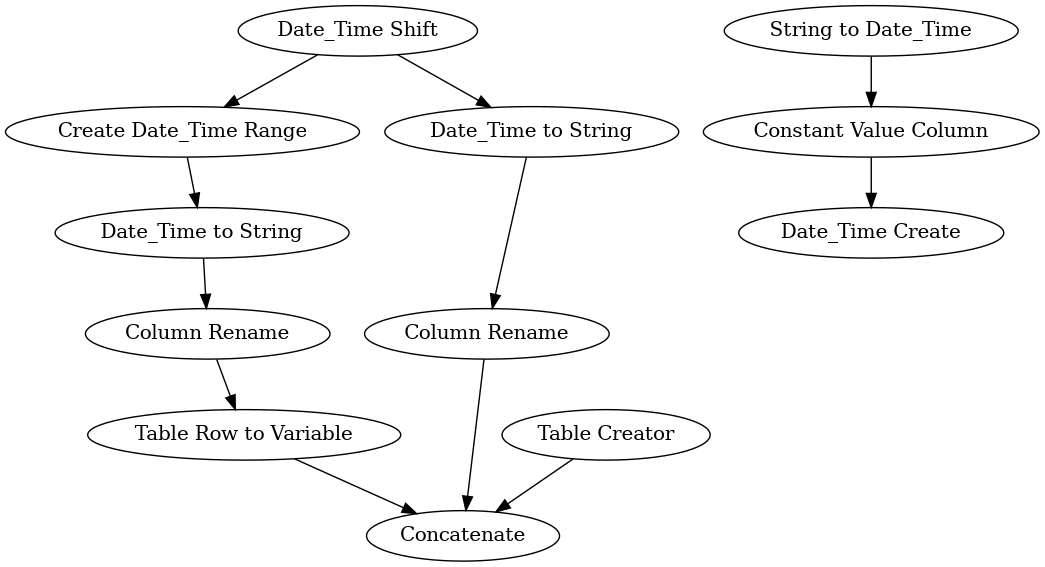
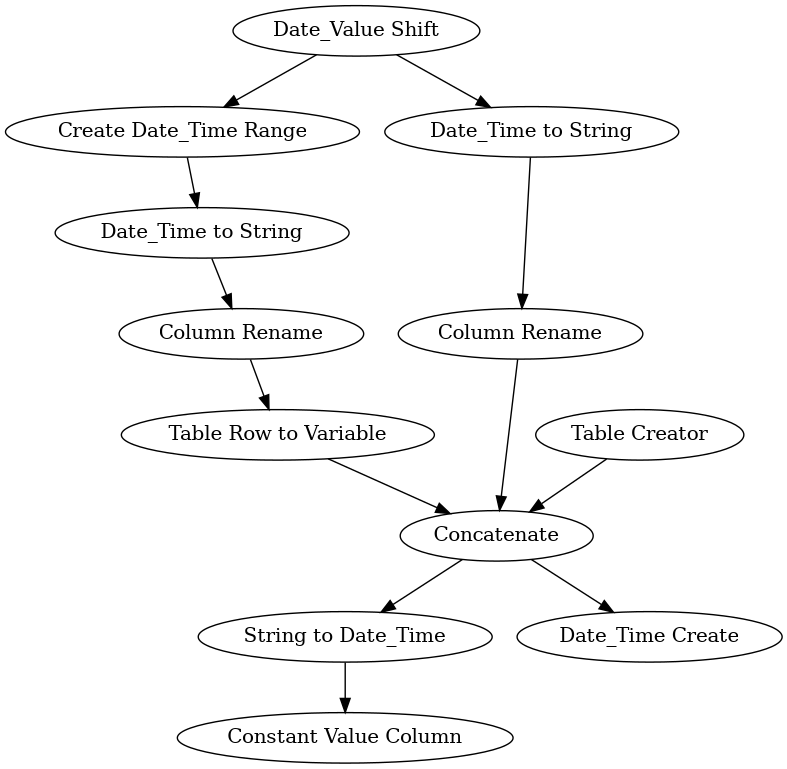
node "Date_Time Shift": label "Date_Time Shift" -> "Date_Value Shift"
edge "Constant Value Column" -> "Date_Time Create": now "Concatenate" -> "Date_Time Create"
edge "Concatenate" -> "String to Date_Time": added
